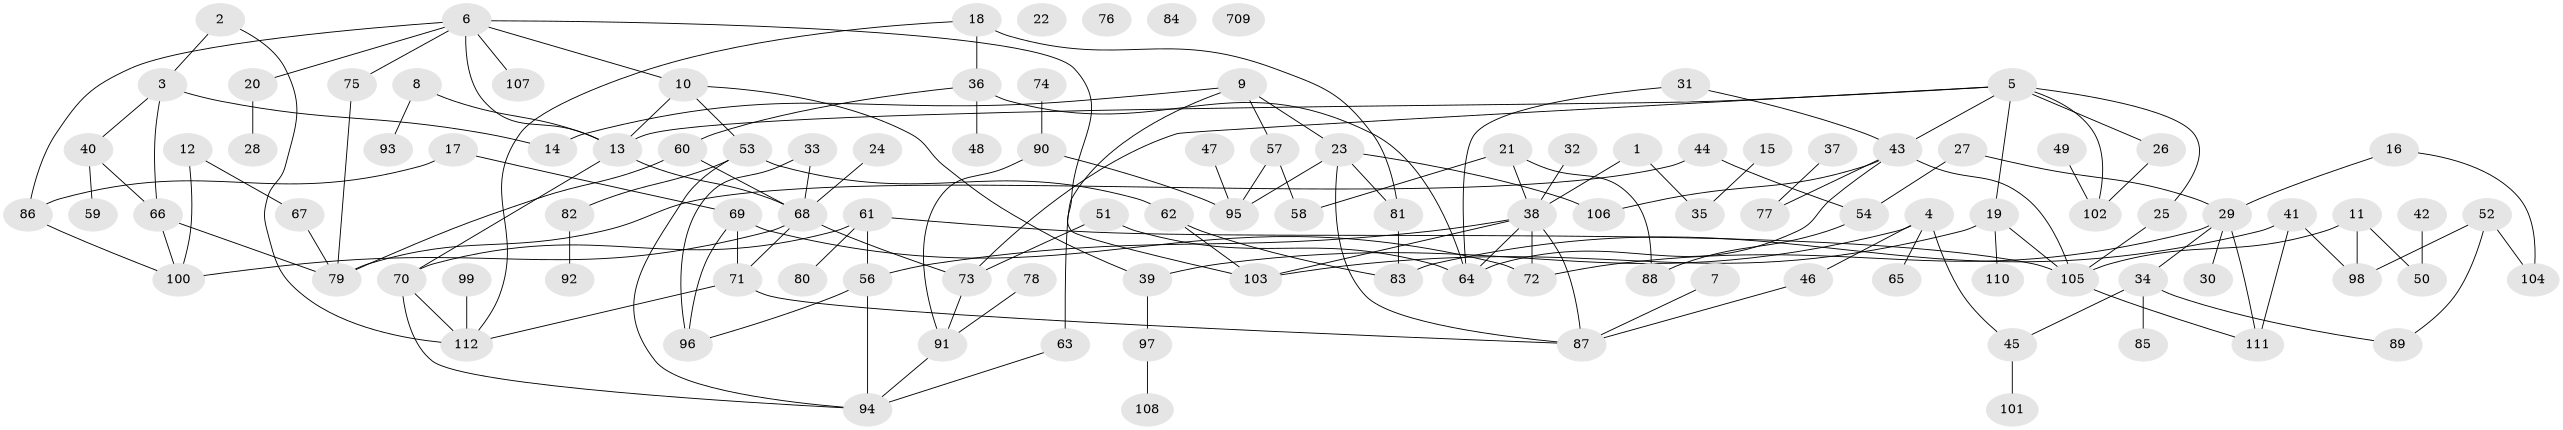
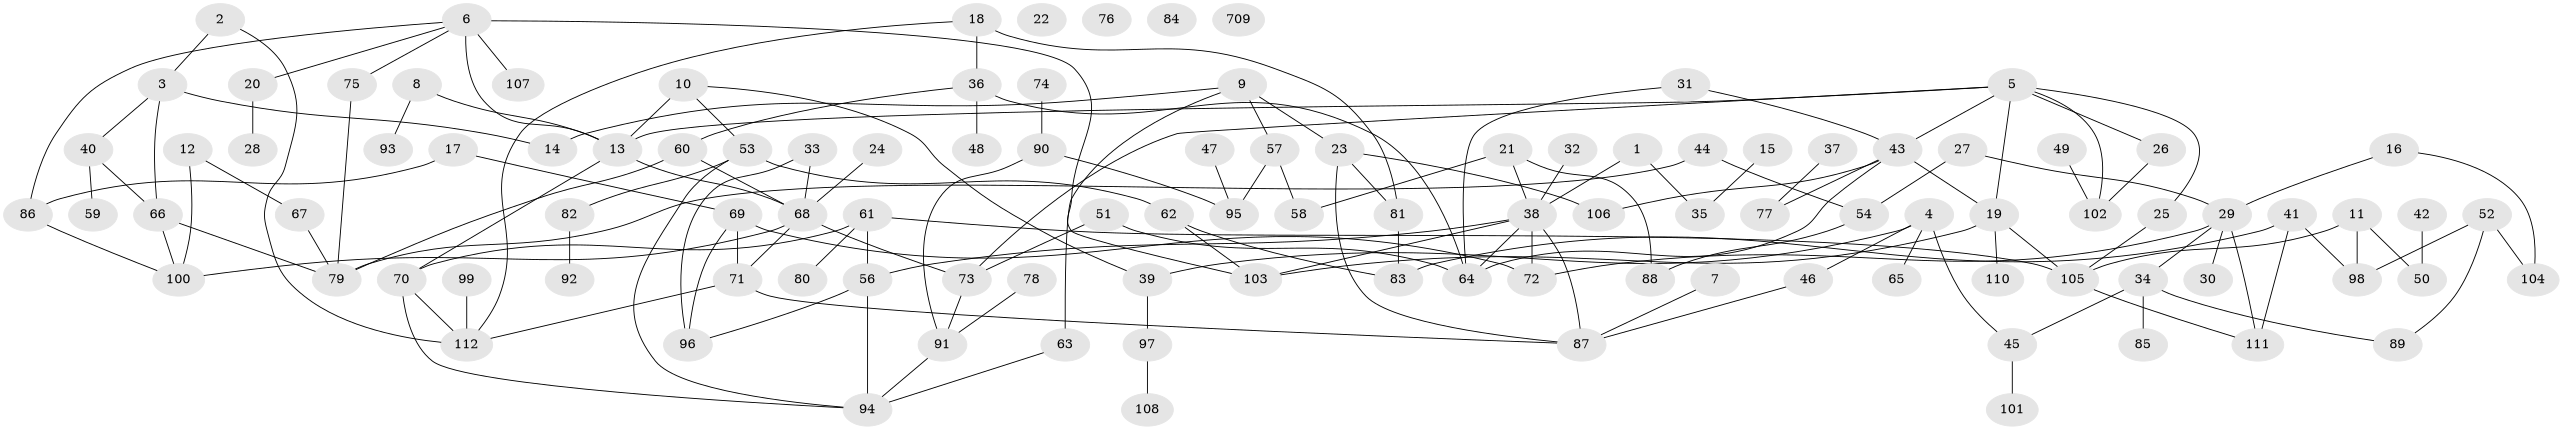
edge "6" -- "10": removed
edge "23" -- "95": removed
edge "43" -- "105": now "43" -- "19"
